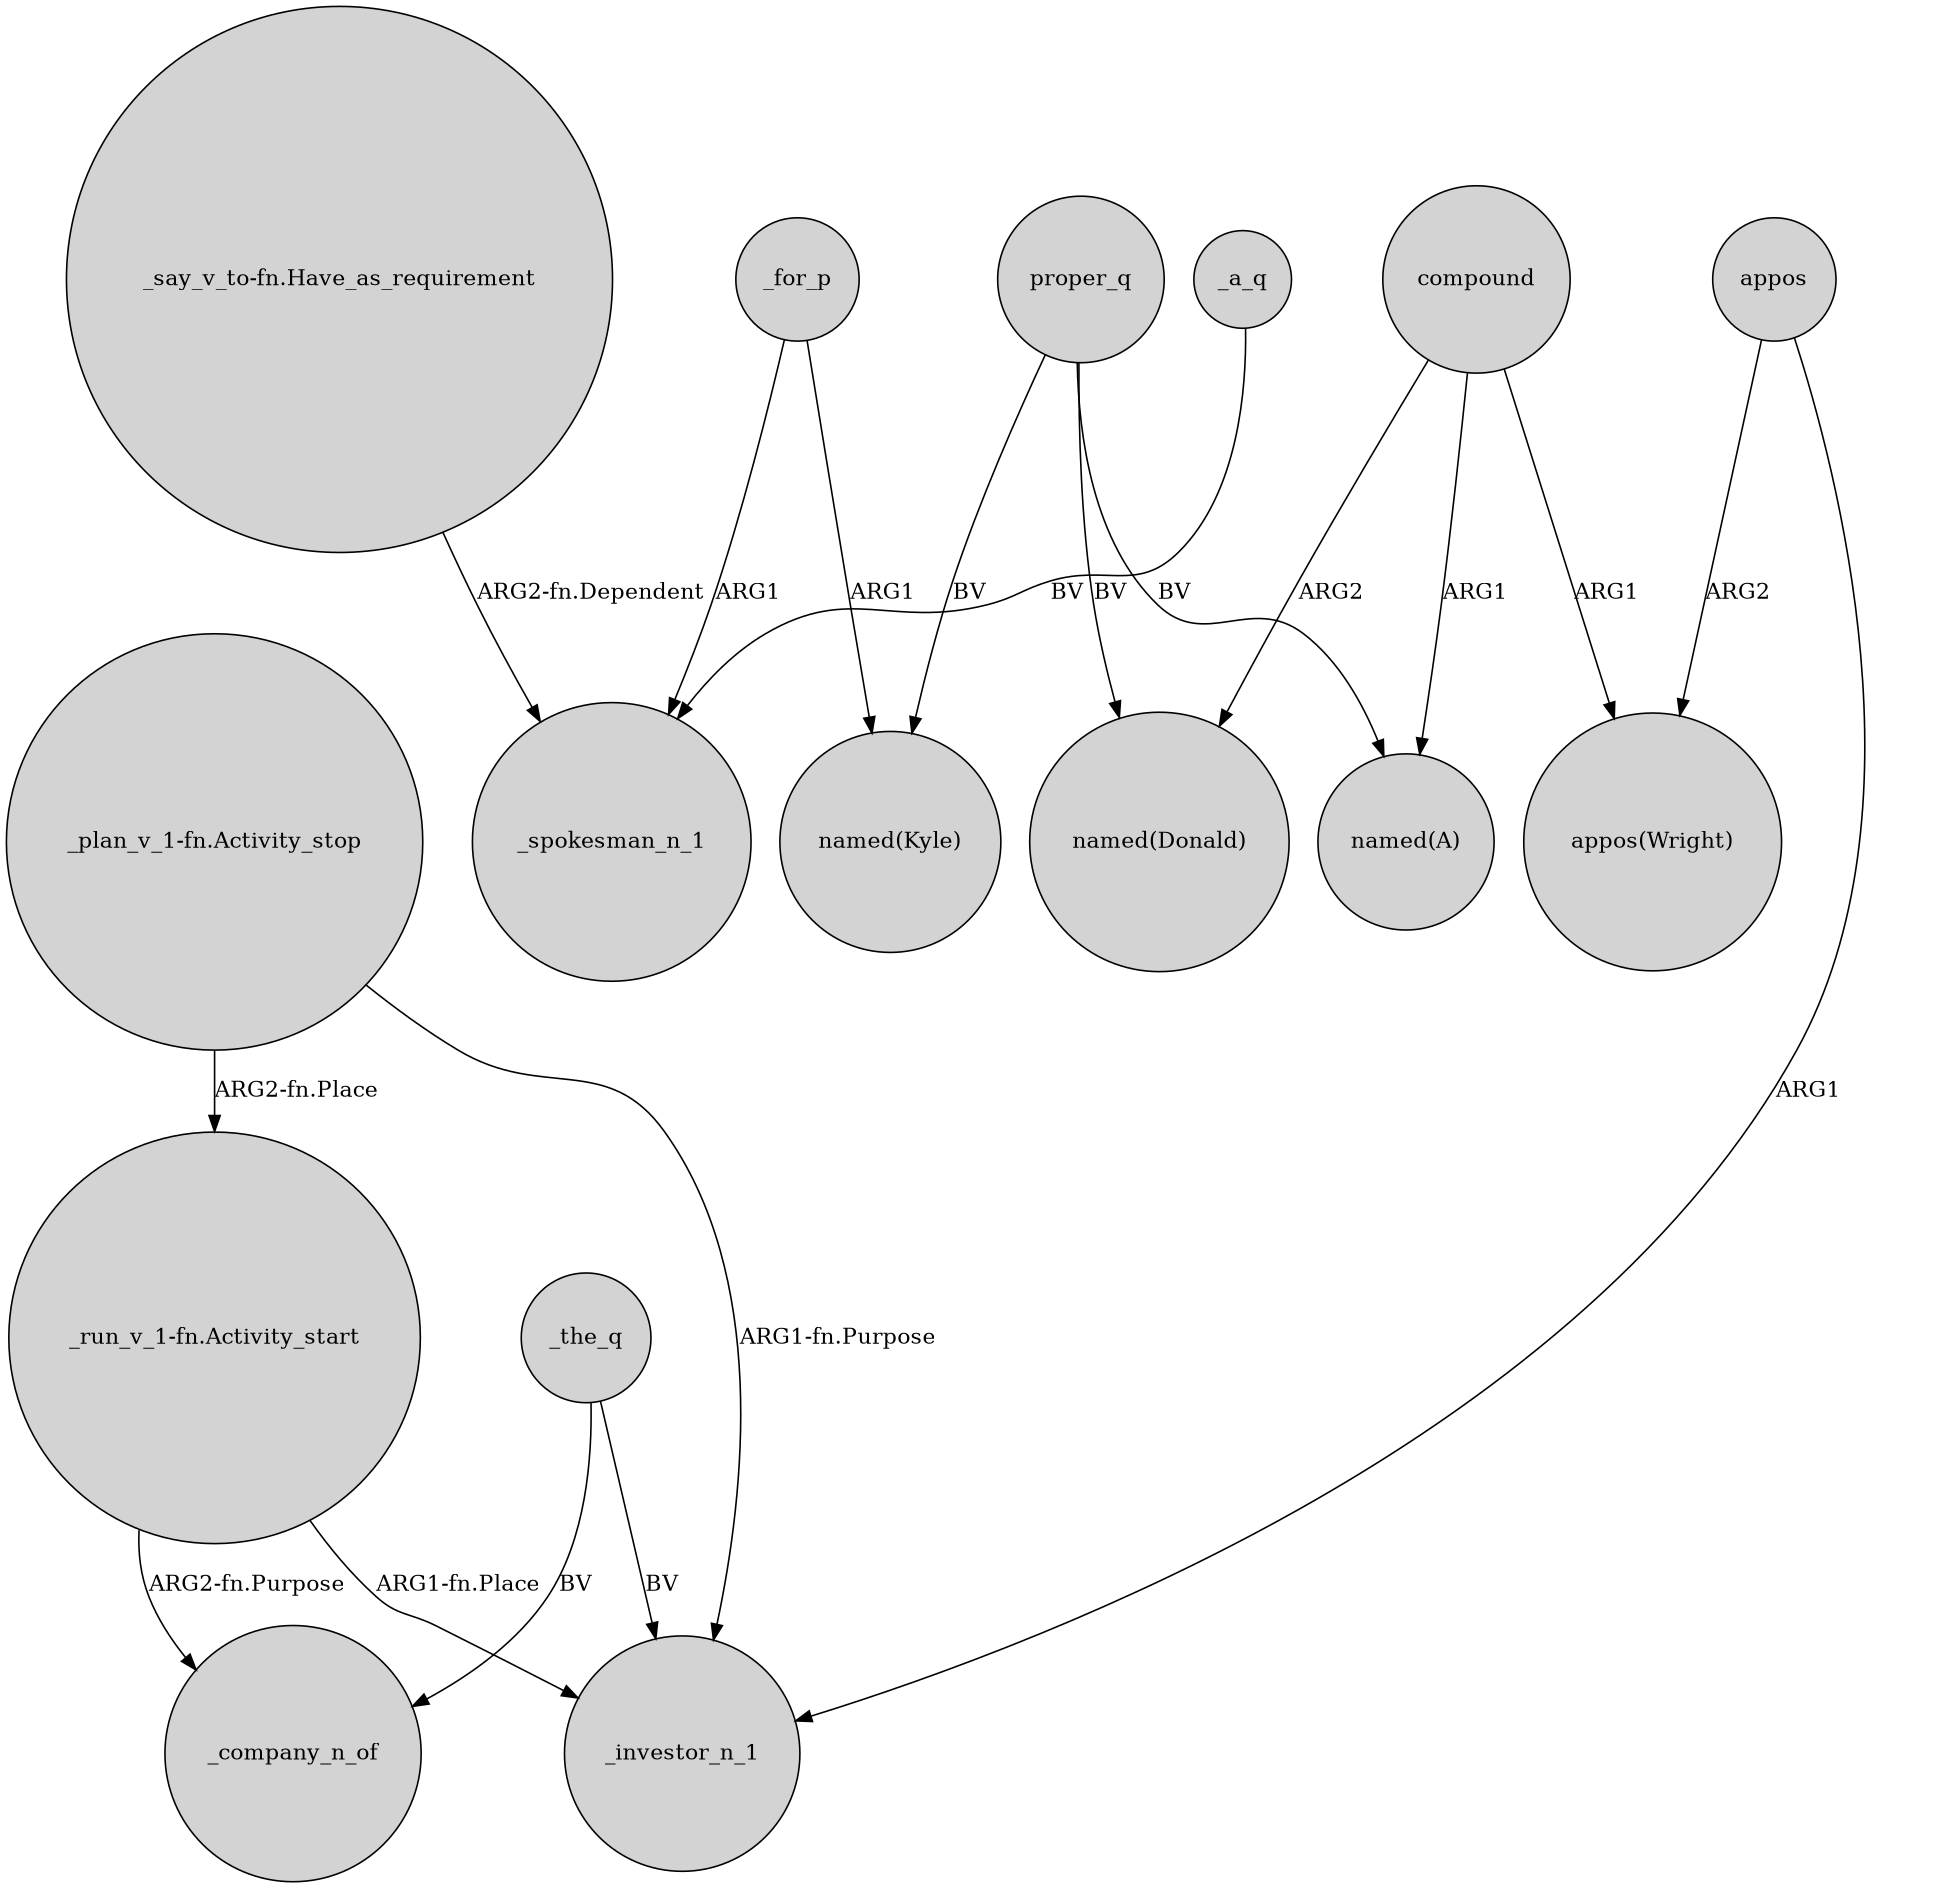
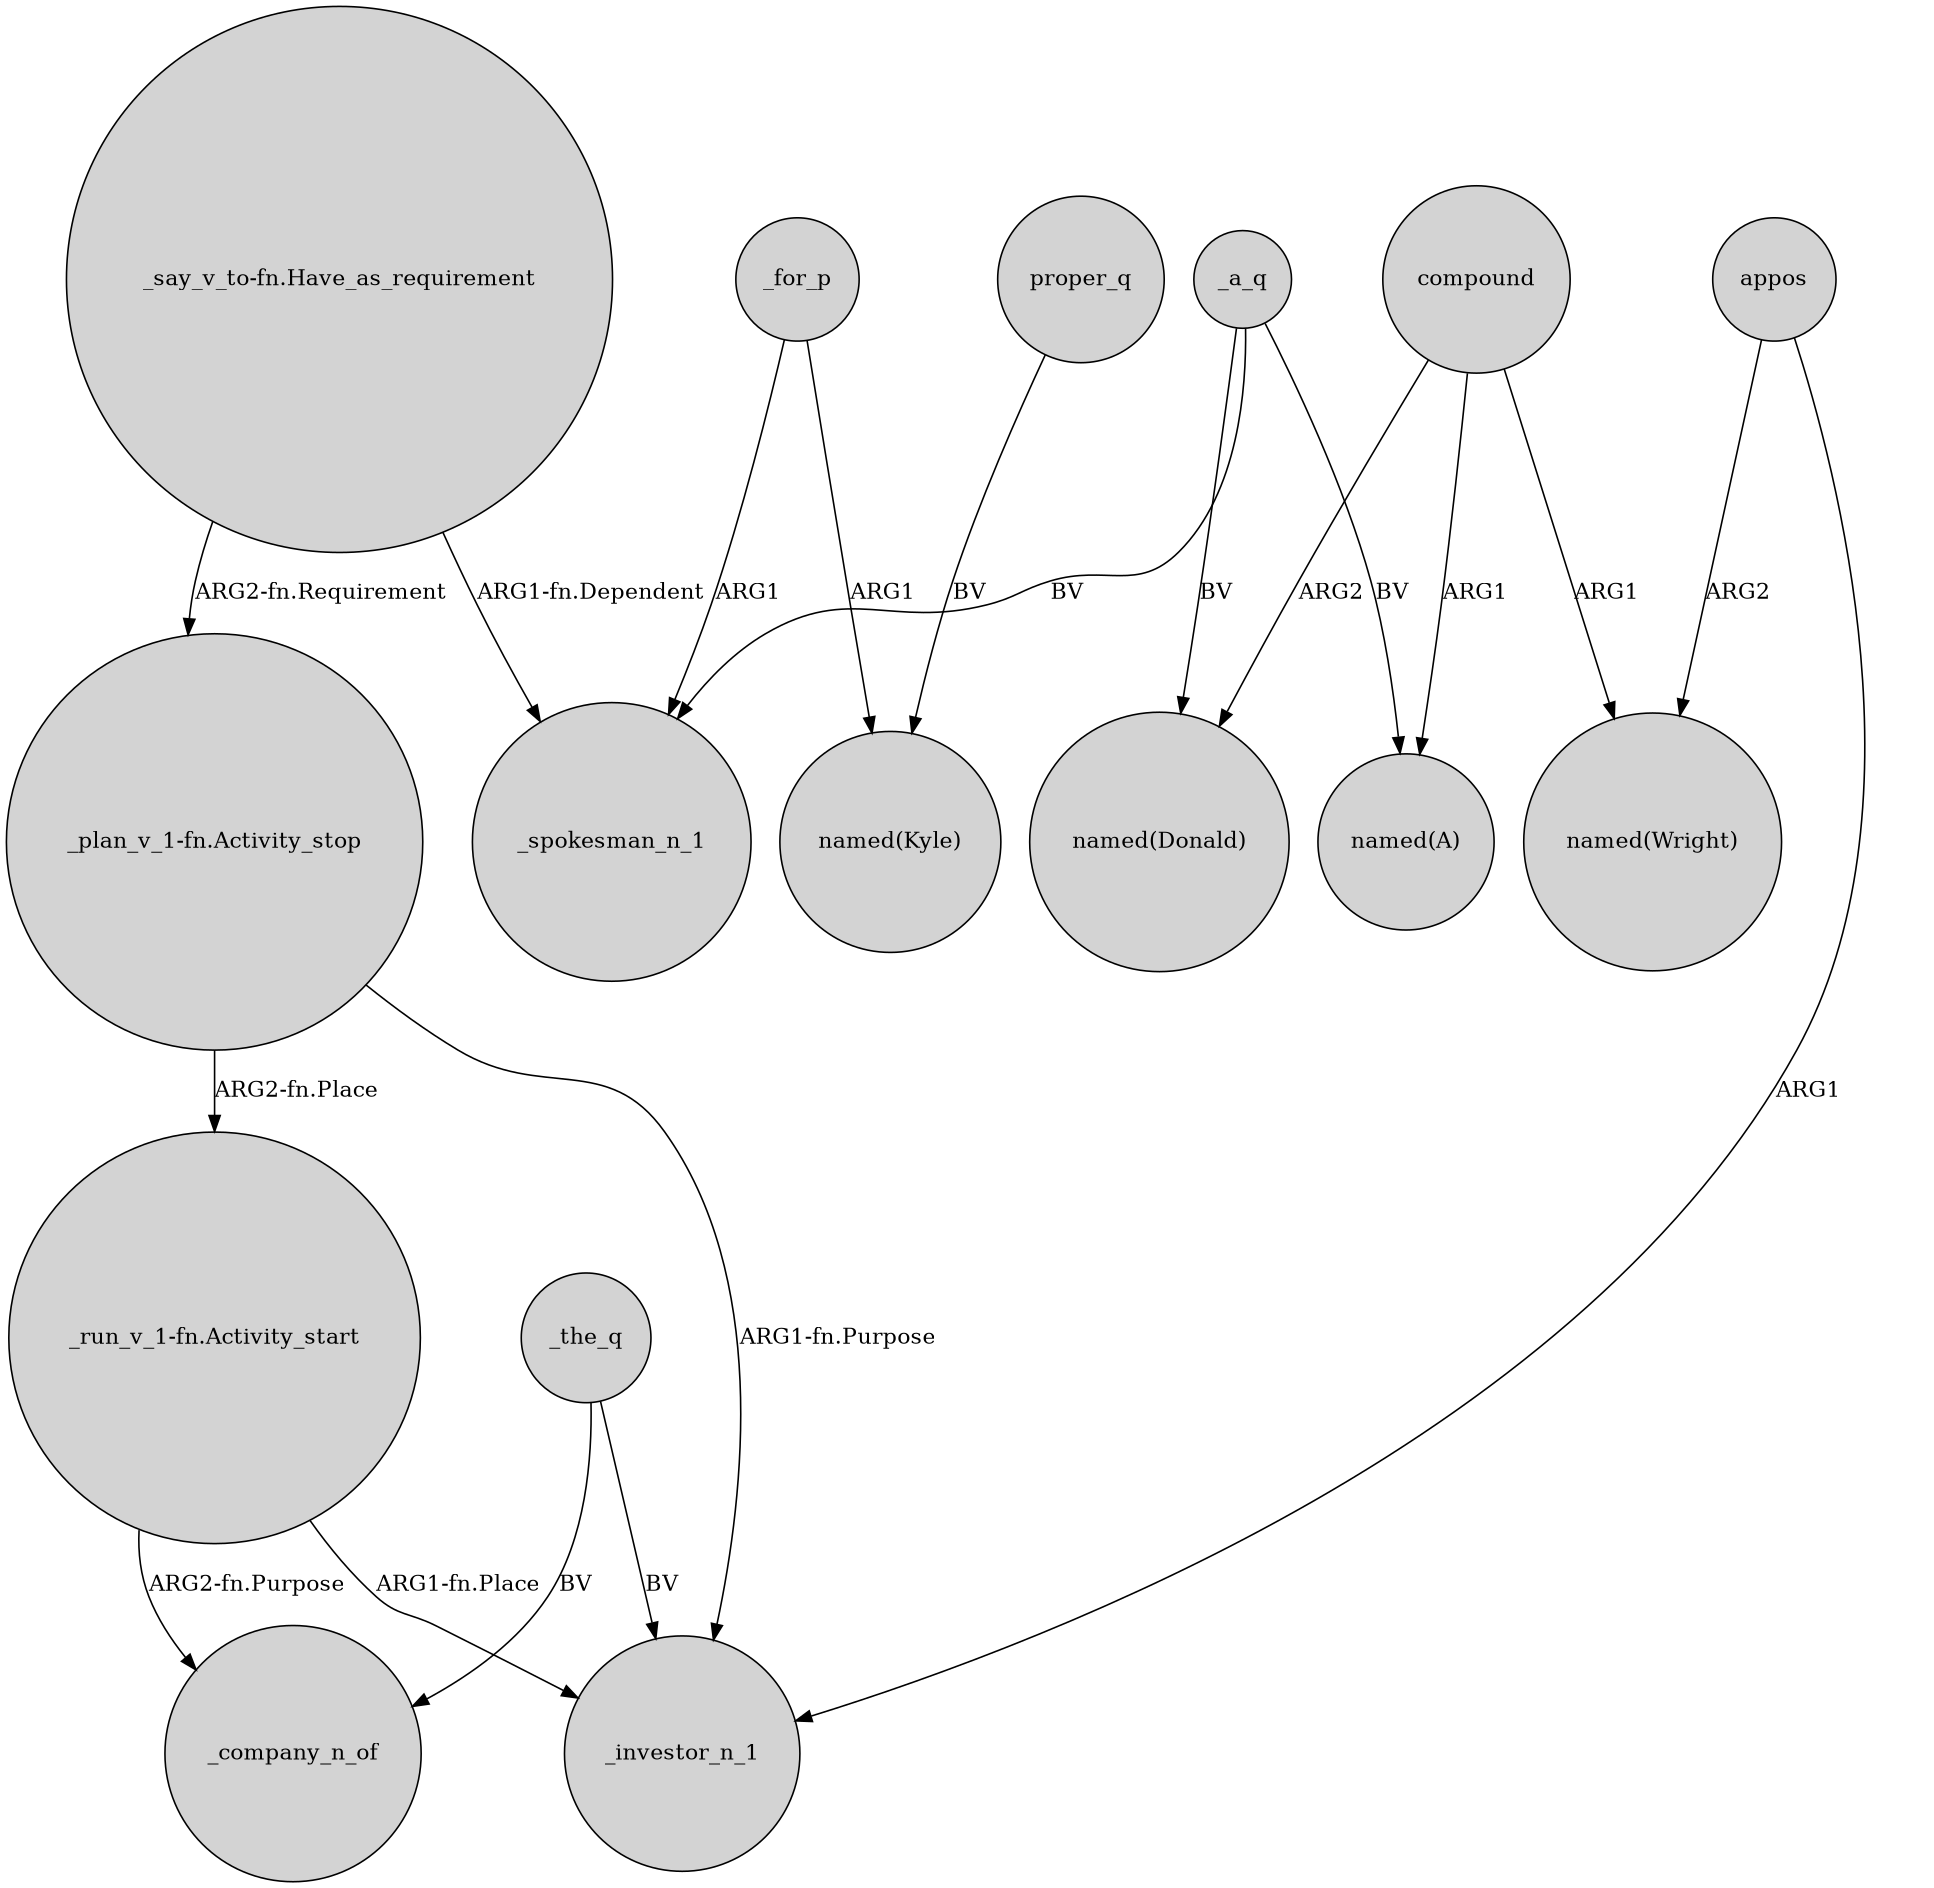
edge "proper_q" -> "named(Donald)": now "_a_q" -> "named(Donald)"
edge "_say_v_to-fn.Have_as_requirement" -> "_plan_v_1-fn.Activity_stop": added, label "ARG2-fn.Requirement"
edge "_say_v_to-fn.Have_as_requirement" -> "_spokesman_n_1": label "ARG2-fn.Dependent" -> "ARG1-fn.Dependent"
edge "proper_q" -> "named(A)": now "_a_q" -> "named(A)"
node "appos(Wright)": label "appos(Wright)" -> "named(Wright)"
